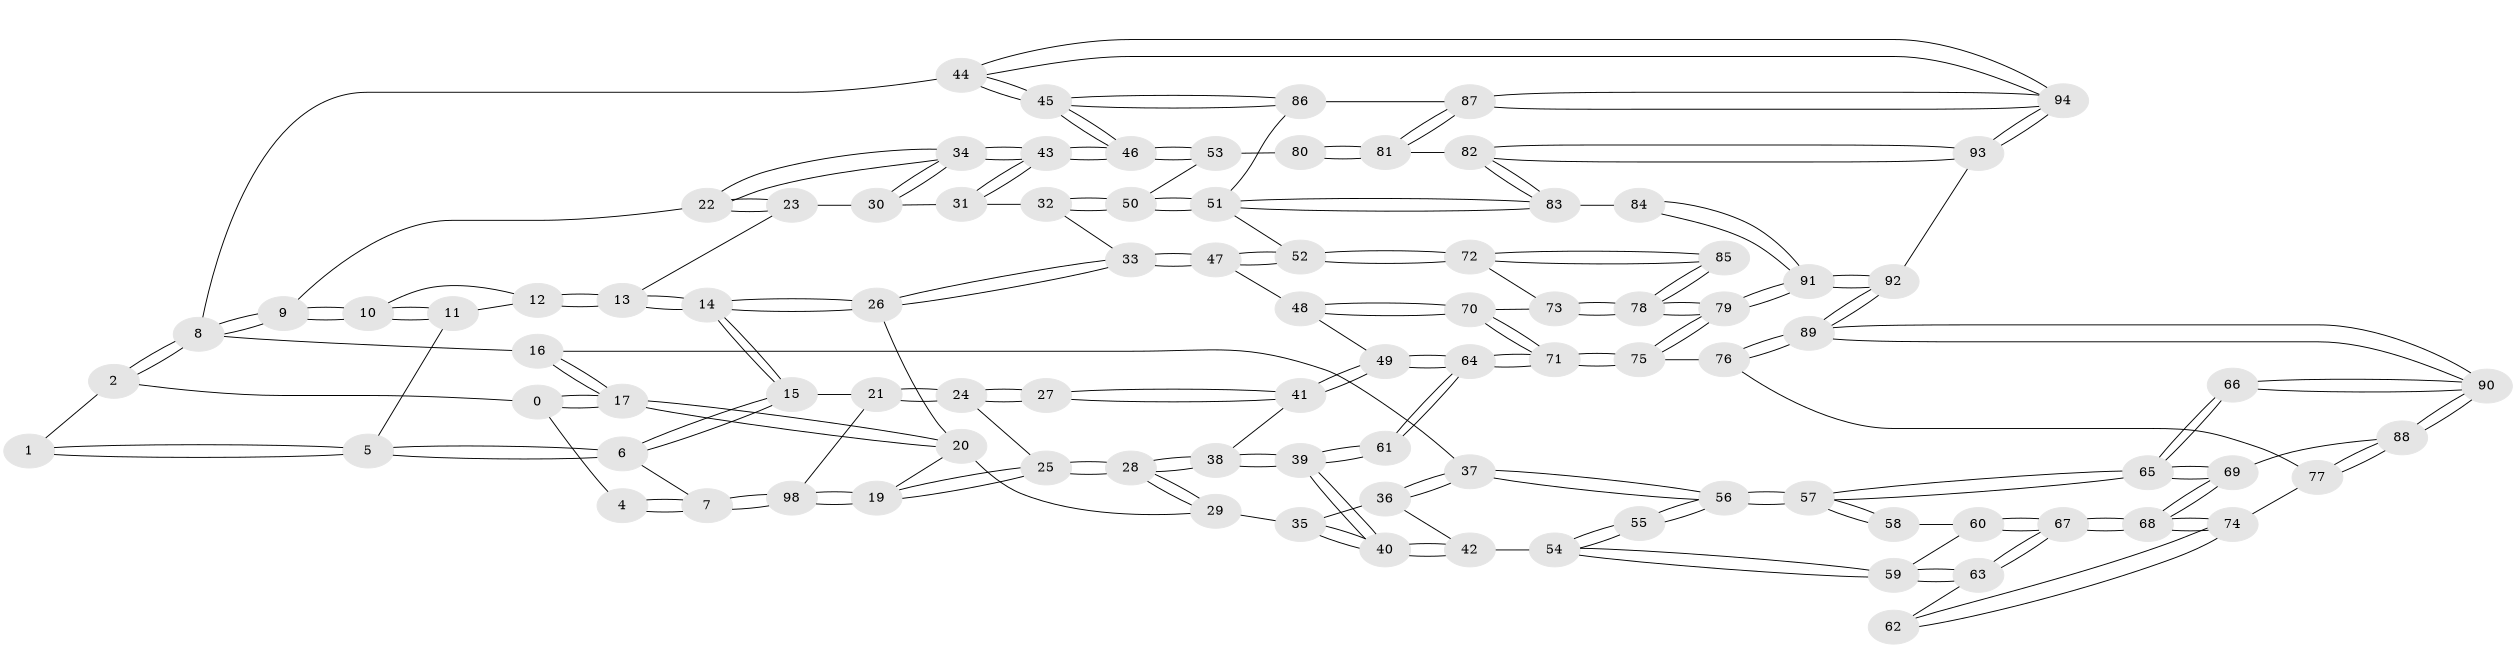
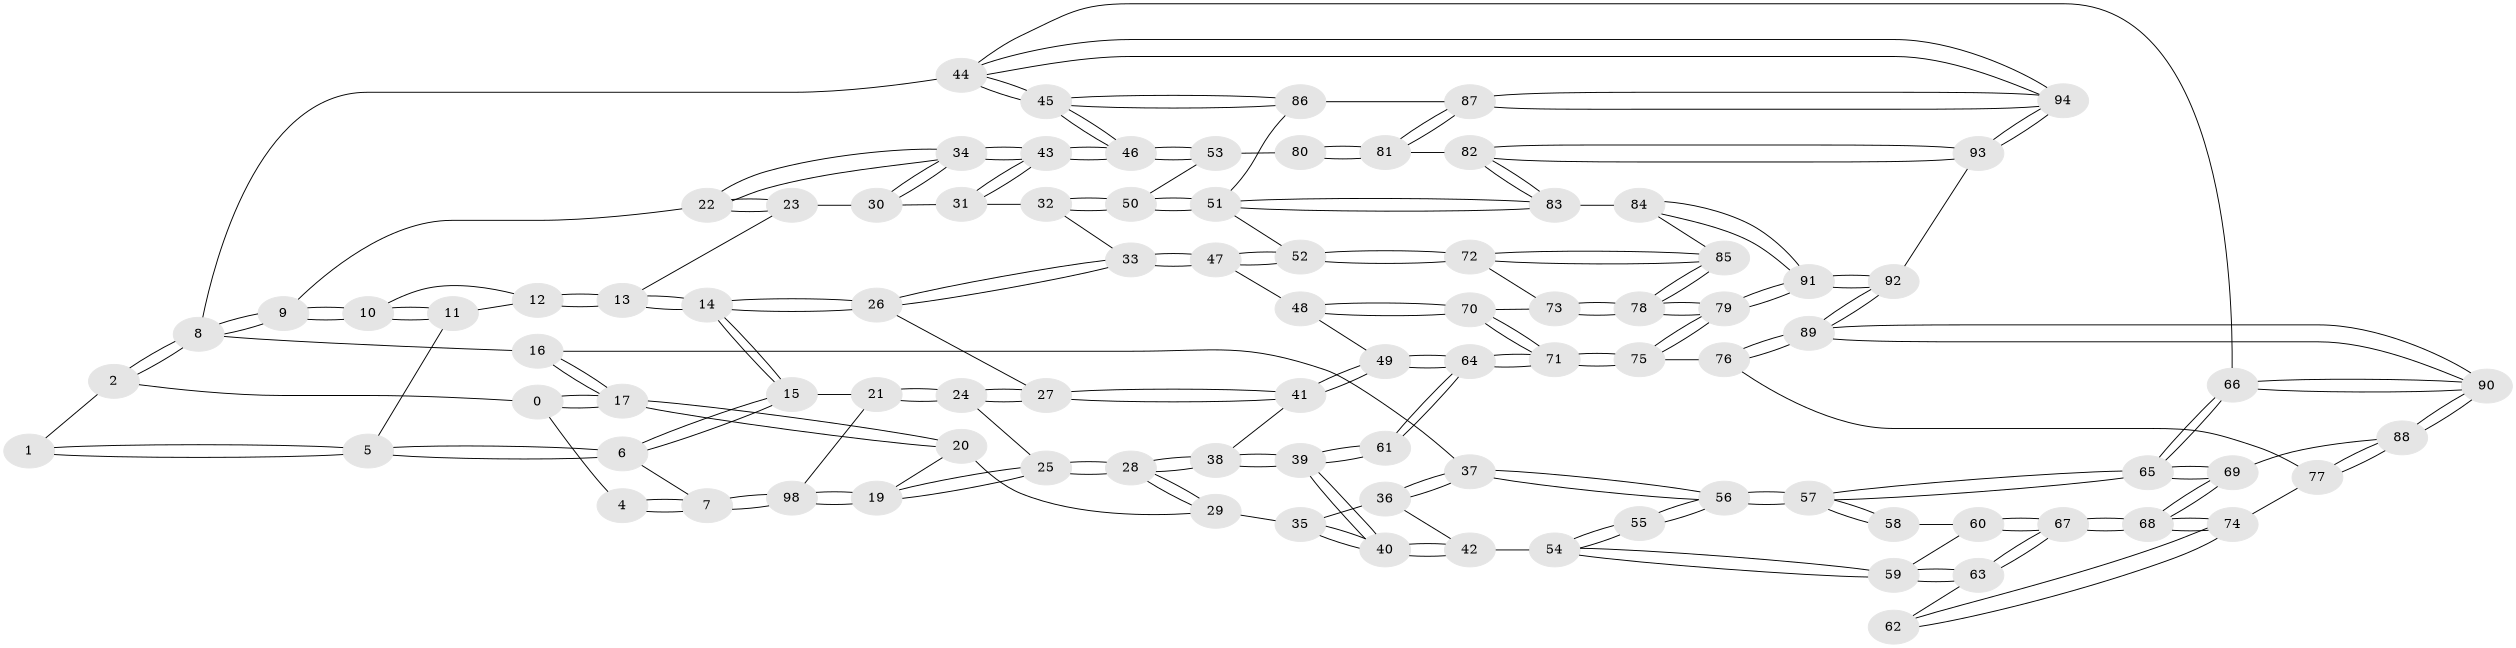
edge "44" -- "66": added
edge "84" -- "85": added
edge "26" -- "20": now "26" -- "27"
